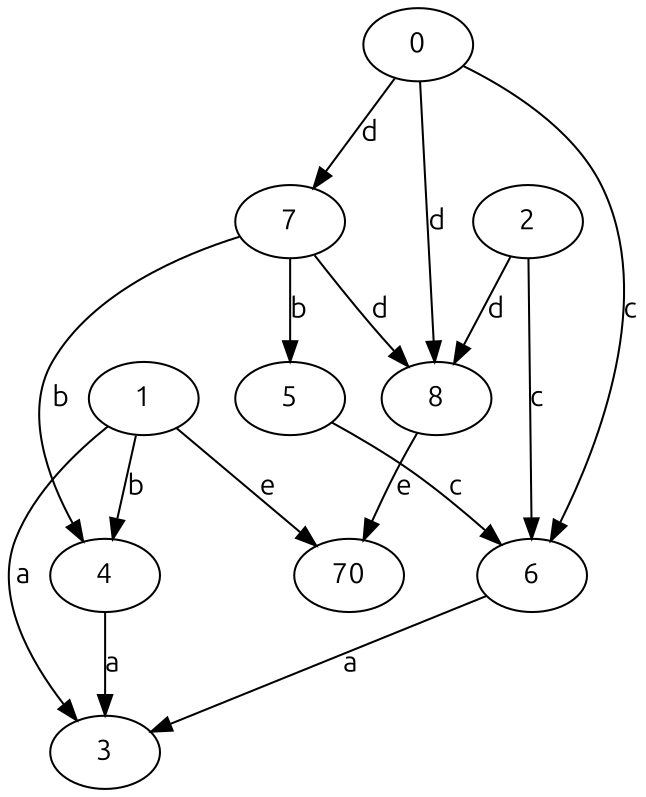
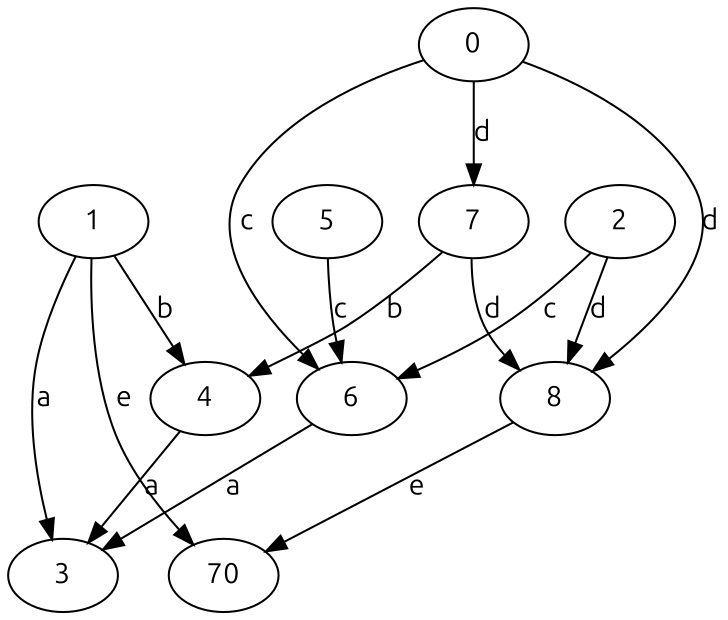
edge "7" -> "5": removed, label "b"
